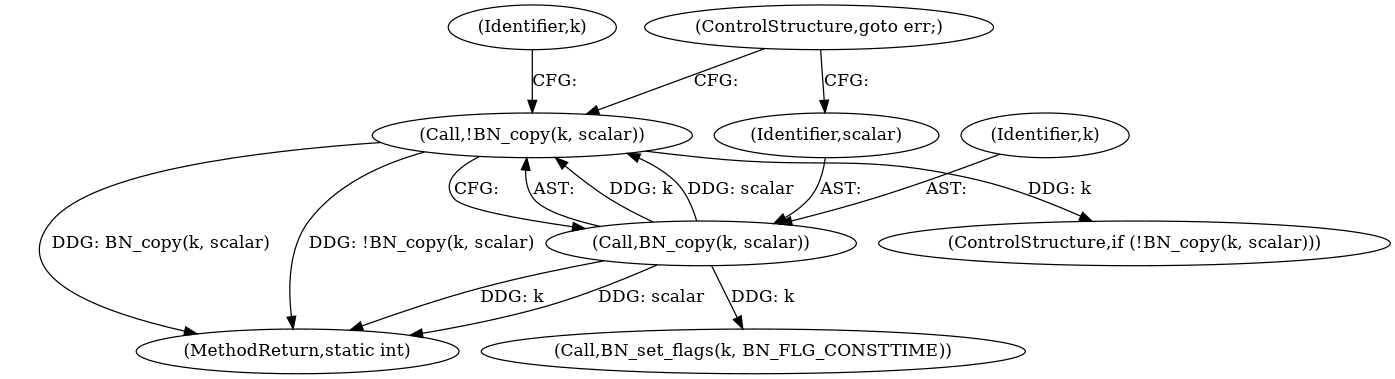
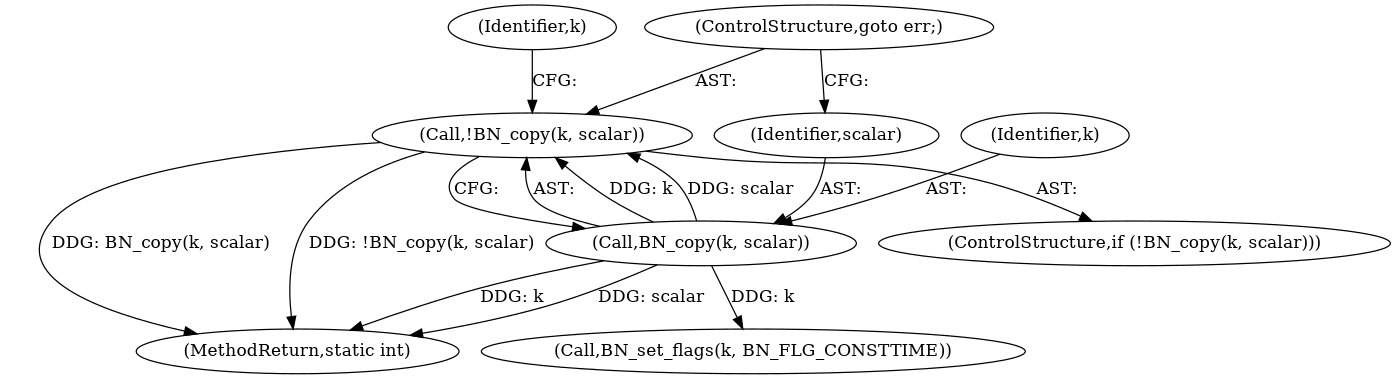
edge "(ControlStructure,goto err;)" -> "(Call,!BN_copy(k, scalar))": label "CFG: " -> "AST: "
edge "(Call,!BN_copy(k, scalar))" -> "(ControlStructure,if (!BN_copy(k, scalar)))": label "DDG: k" -> "AST: "
